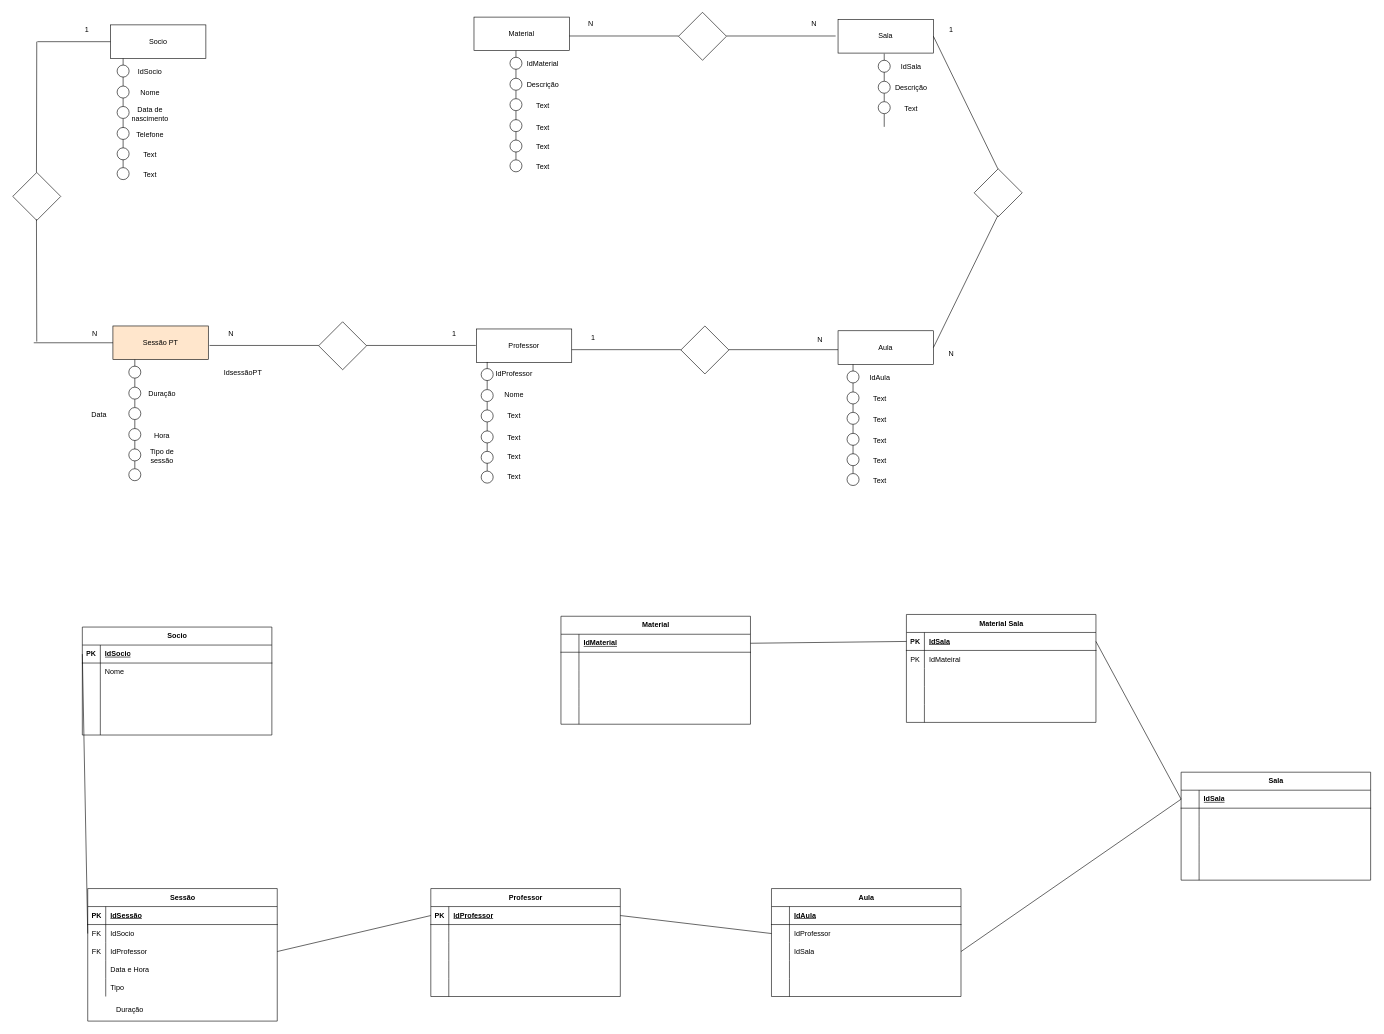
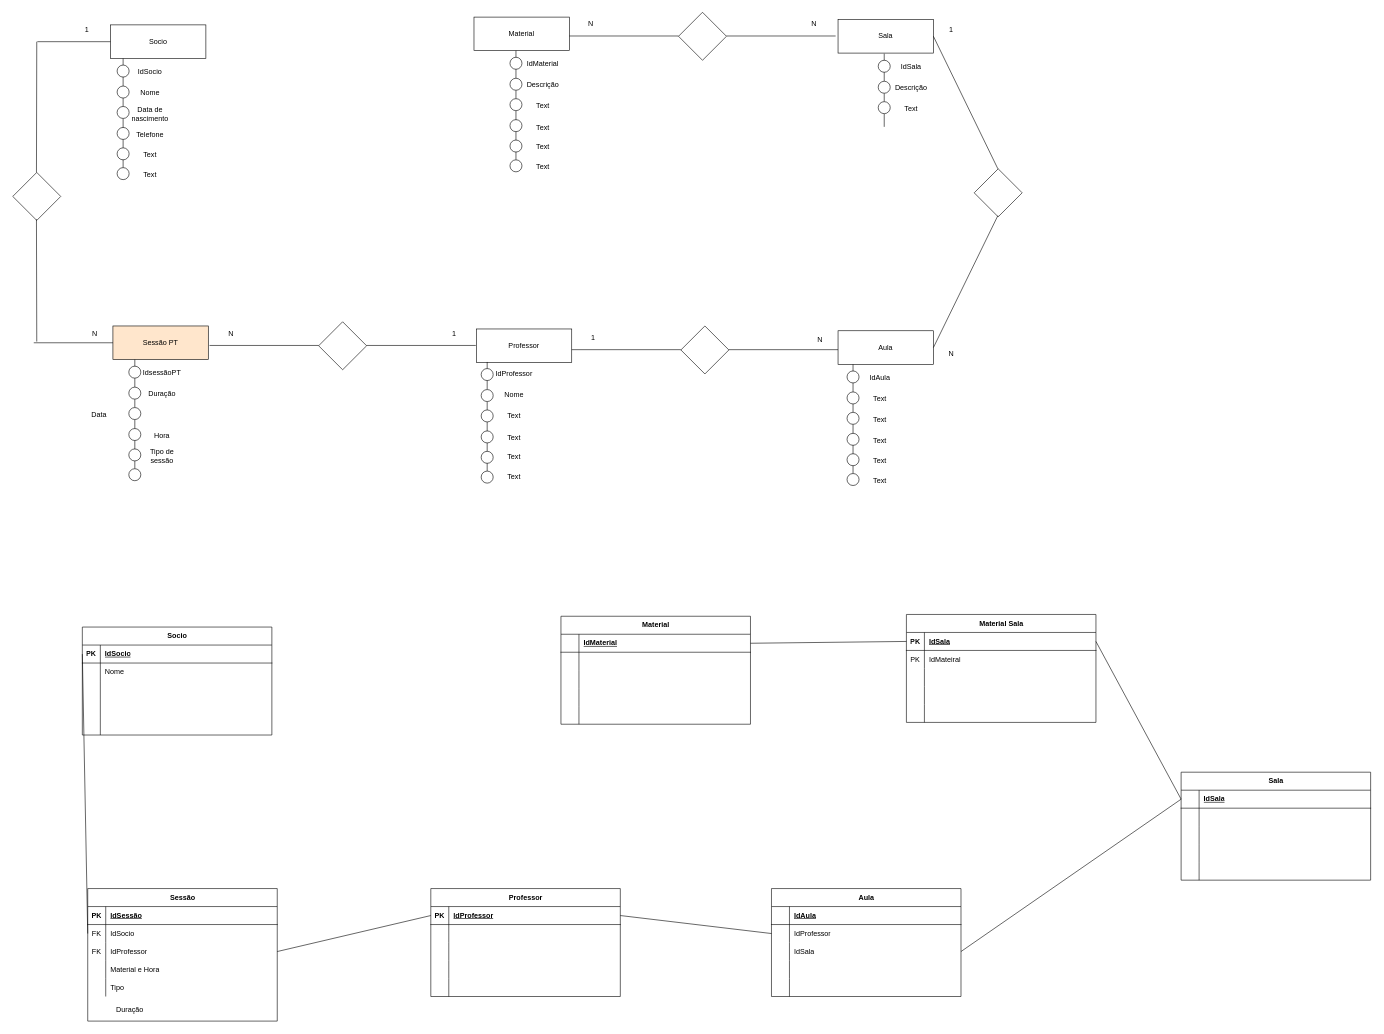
node "IdsessãoPT": moved (242, 373) -> (161, 373)
node "Data e Hora": label "Data e Hora" -> "Material e Hora"
